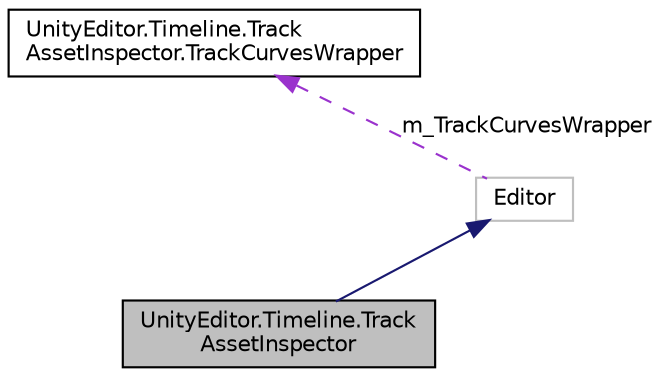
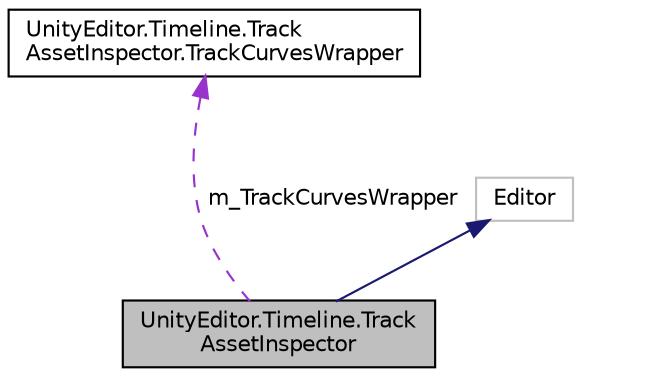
edge "Editor" -> "UnityEditor.Timeline.Track AssetInspector.TrackCurvesWrapper": now "UnityEditor.Timeline.Track AssetInspector" -> "UnityEditor.Timeline.Track AssetInspector.TrackCurvesWrapper"
